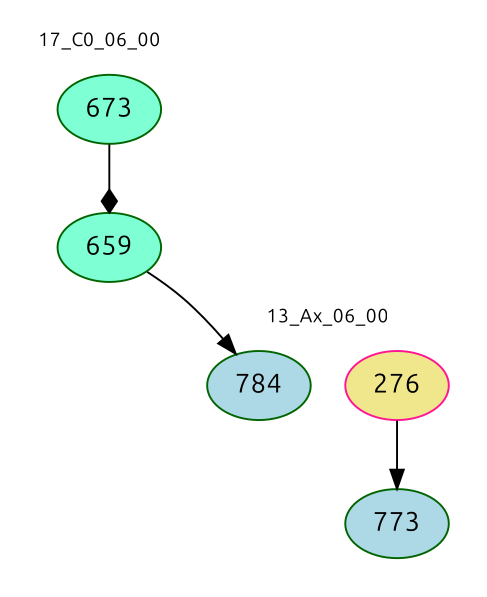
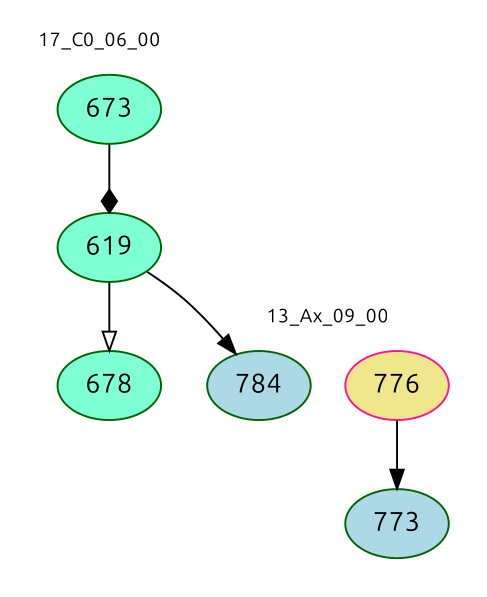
node "659": label "659" -> "619"
cluster "13_Ax_06_00": label "13_Ax_06_00" -> "13_Ax_09_00"
node "678": added
node "276": label "276" -> "776"
